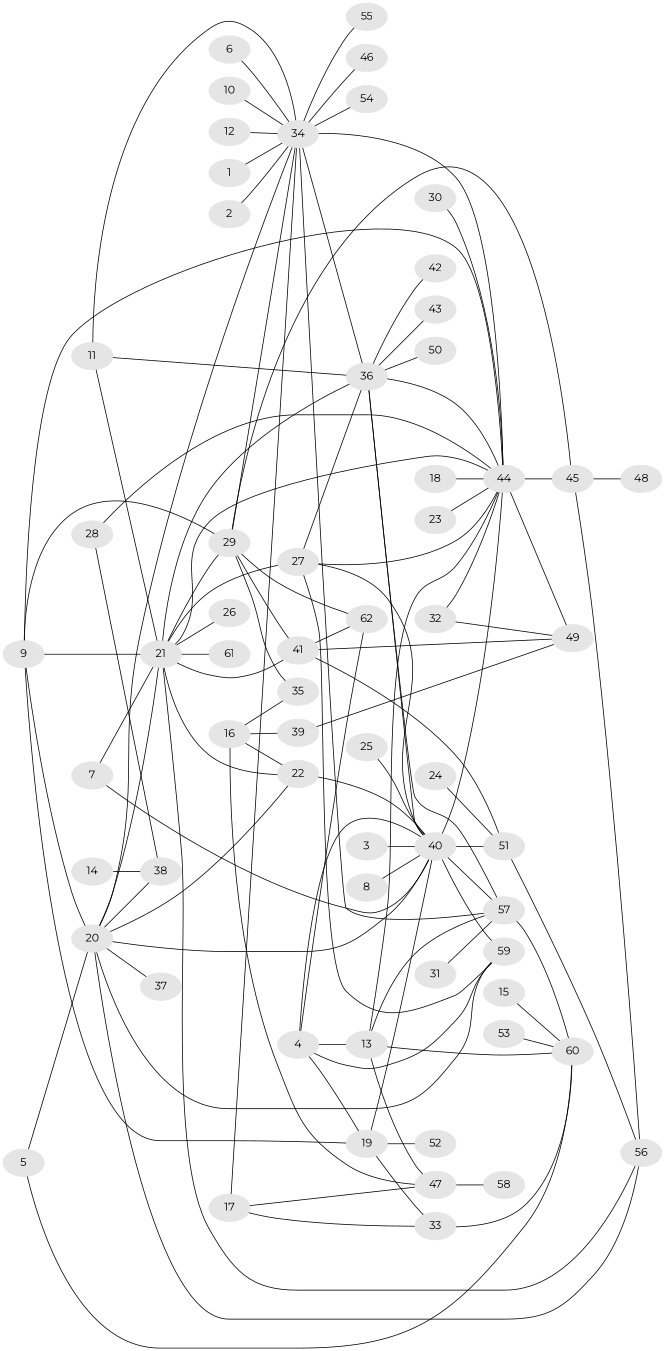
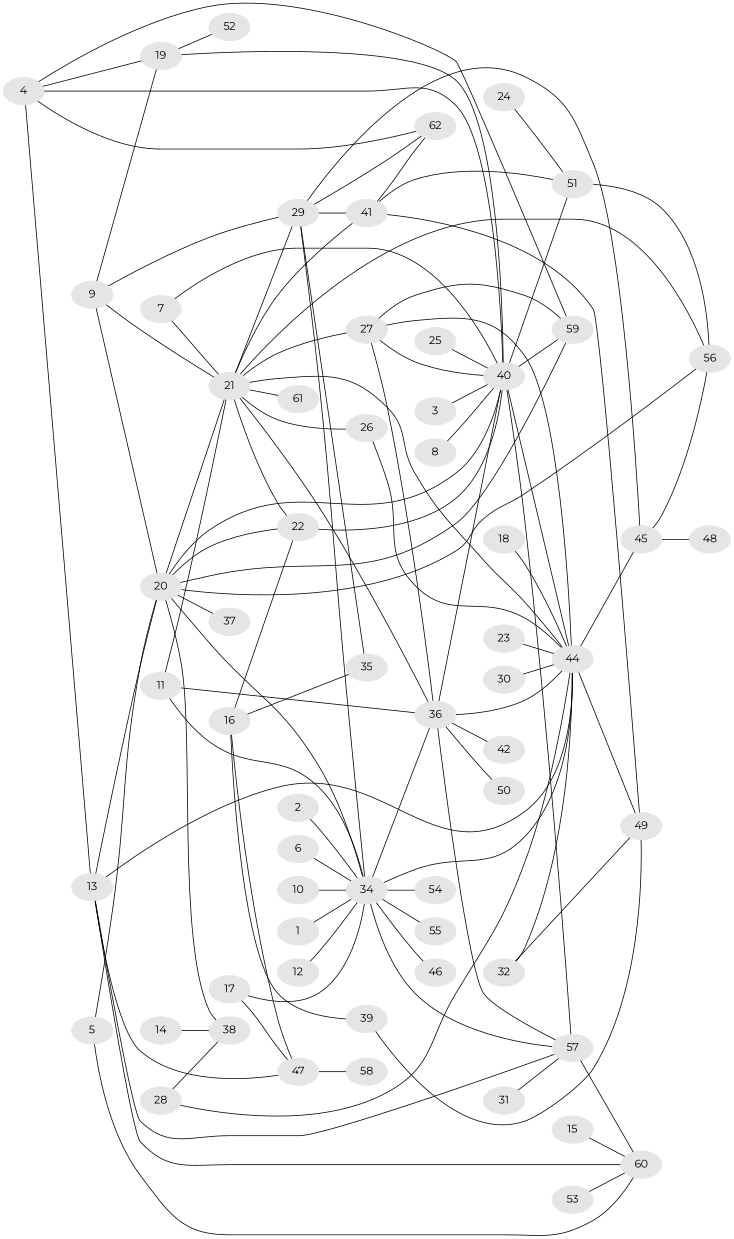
edge "44" -- "9": now "44" -- "26"
node "43": removed
edge "20" -- "13": added
node "33": removed
